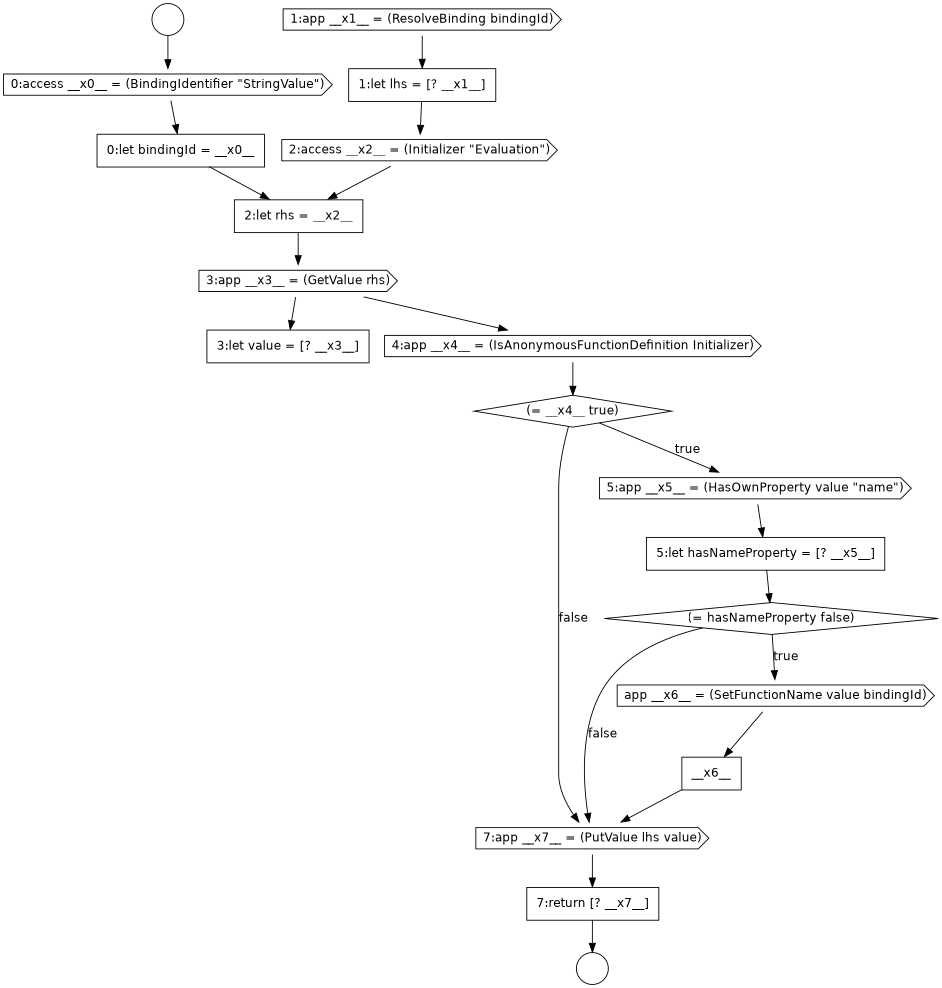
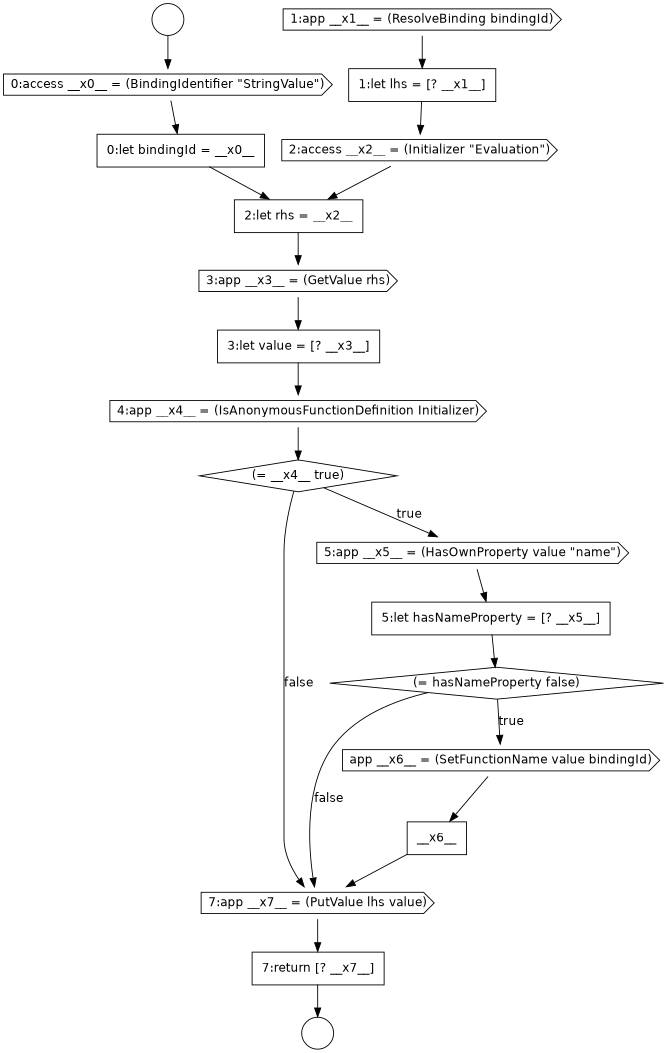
edge "3:app __x3__ = (GetValue rhs)" -> "4:app __x4__ = (IsAnonymousFunctionDefinition Initializer)": now "3:let value = [? __x3__]" -> "4:app __x4__ = (IsAnonymousFunctionDefinition Initializer)"
